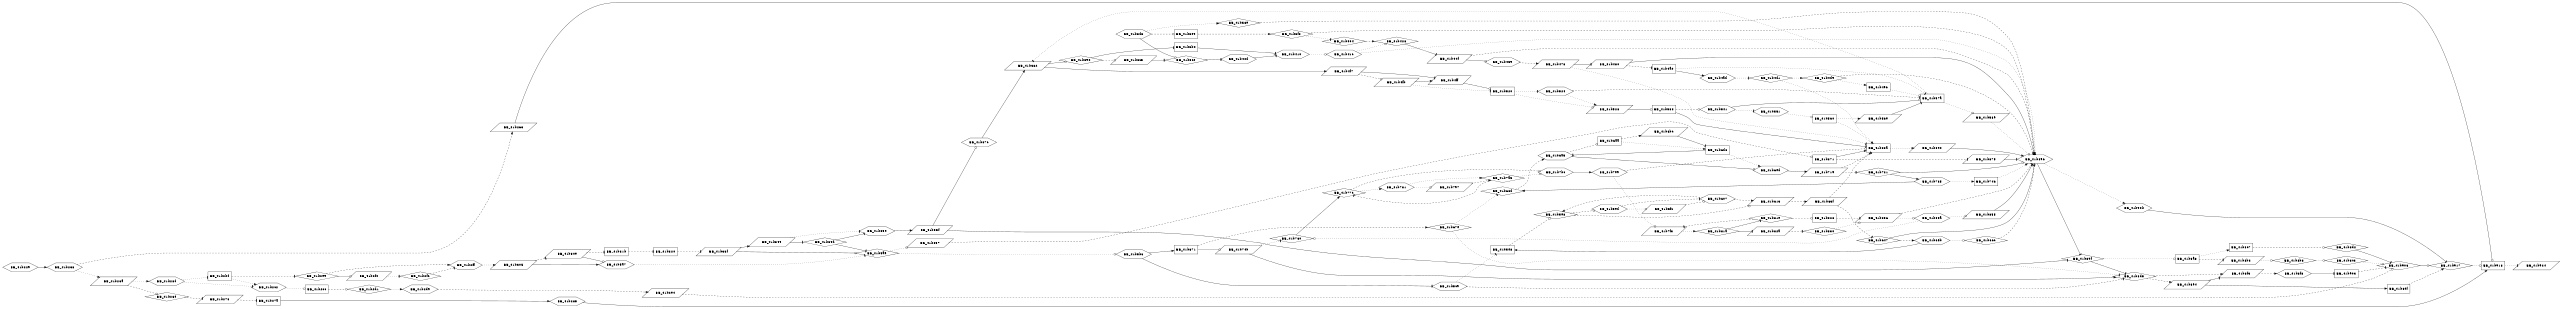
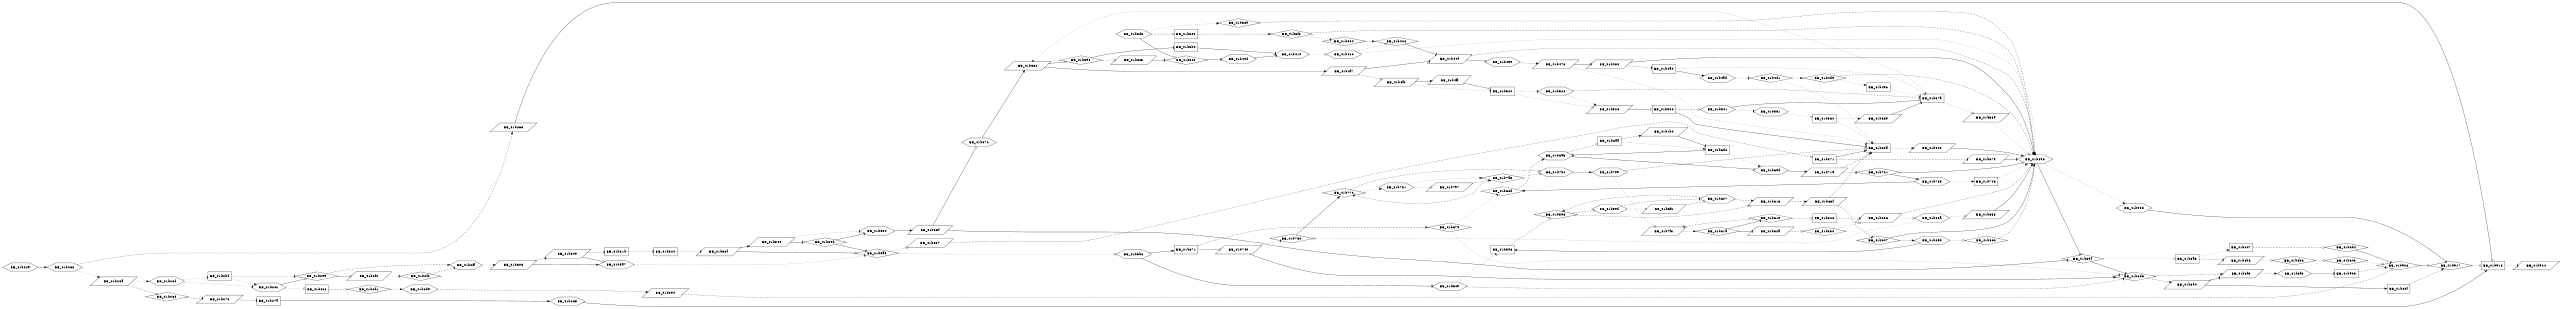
edge "BB_41b4f7" -> "BB_41b4ff": now "BB_41b4f7" -> "BB_41b44f"
node "BB_41b6bc": label "BB_41b6bc" -> "BB_41b1bc"
edge "BB_41b82a" -> "BB_41b830": arrowhead tee -> odot
edge "BB_41b2c2" -> "BB_41b2e9": added
